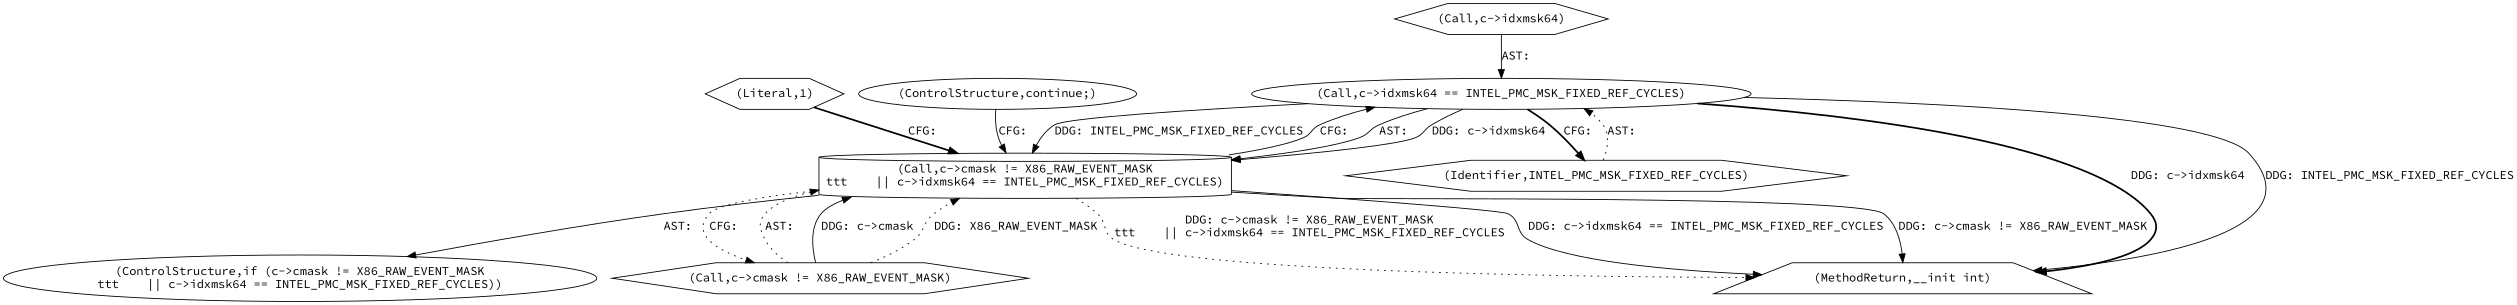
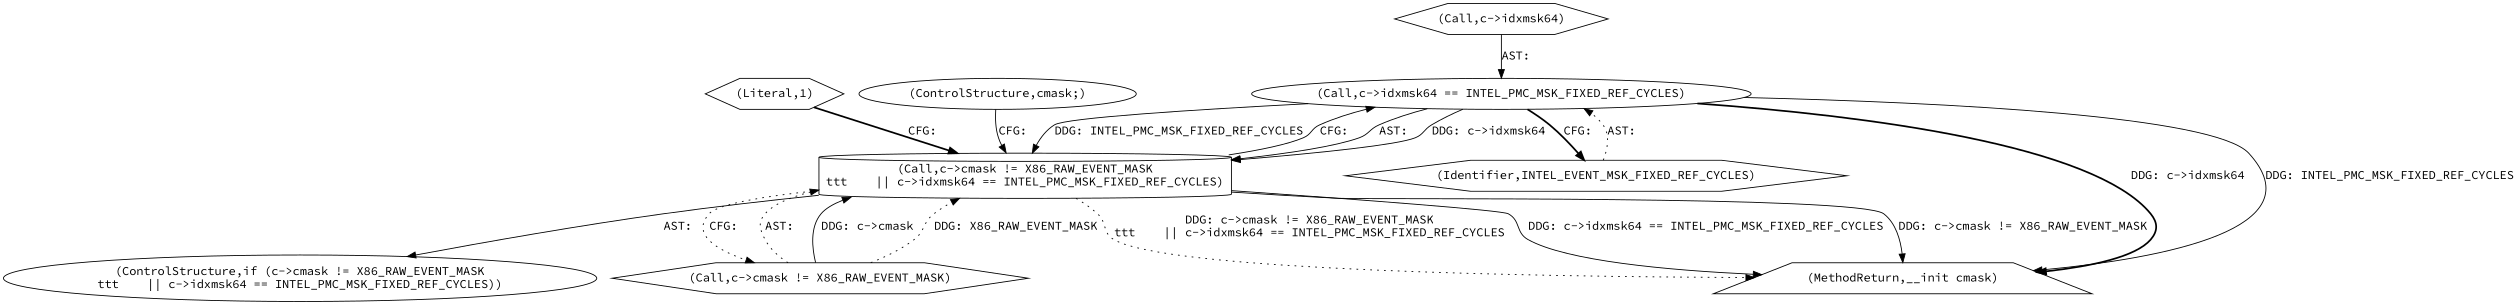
node "(ControlStructure,continue;)": label "(ControlStructure,continue;)" -> "(ControlStructure,cmask;)"
node "(Identifier,INTEL_PMC_MSK_FIXED_REF_CYCLES)": label "(Identifier,INTEL_PMC_MSK_FIXED_REF_CYCLES)" -> "(Identifier,INTEL_EVENT_MSK_FIXED_REF_CYCLES)"
node "(MethodReturn,__init int)": label "(MethodReturn,__init int)" -> "(MethodReturn,__init cmask)"
